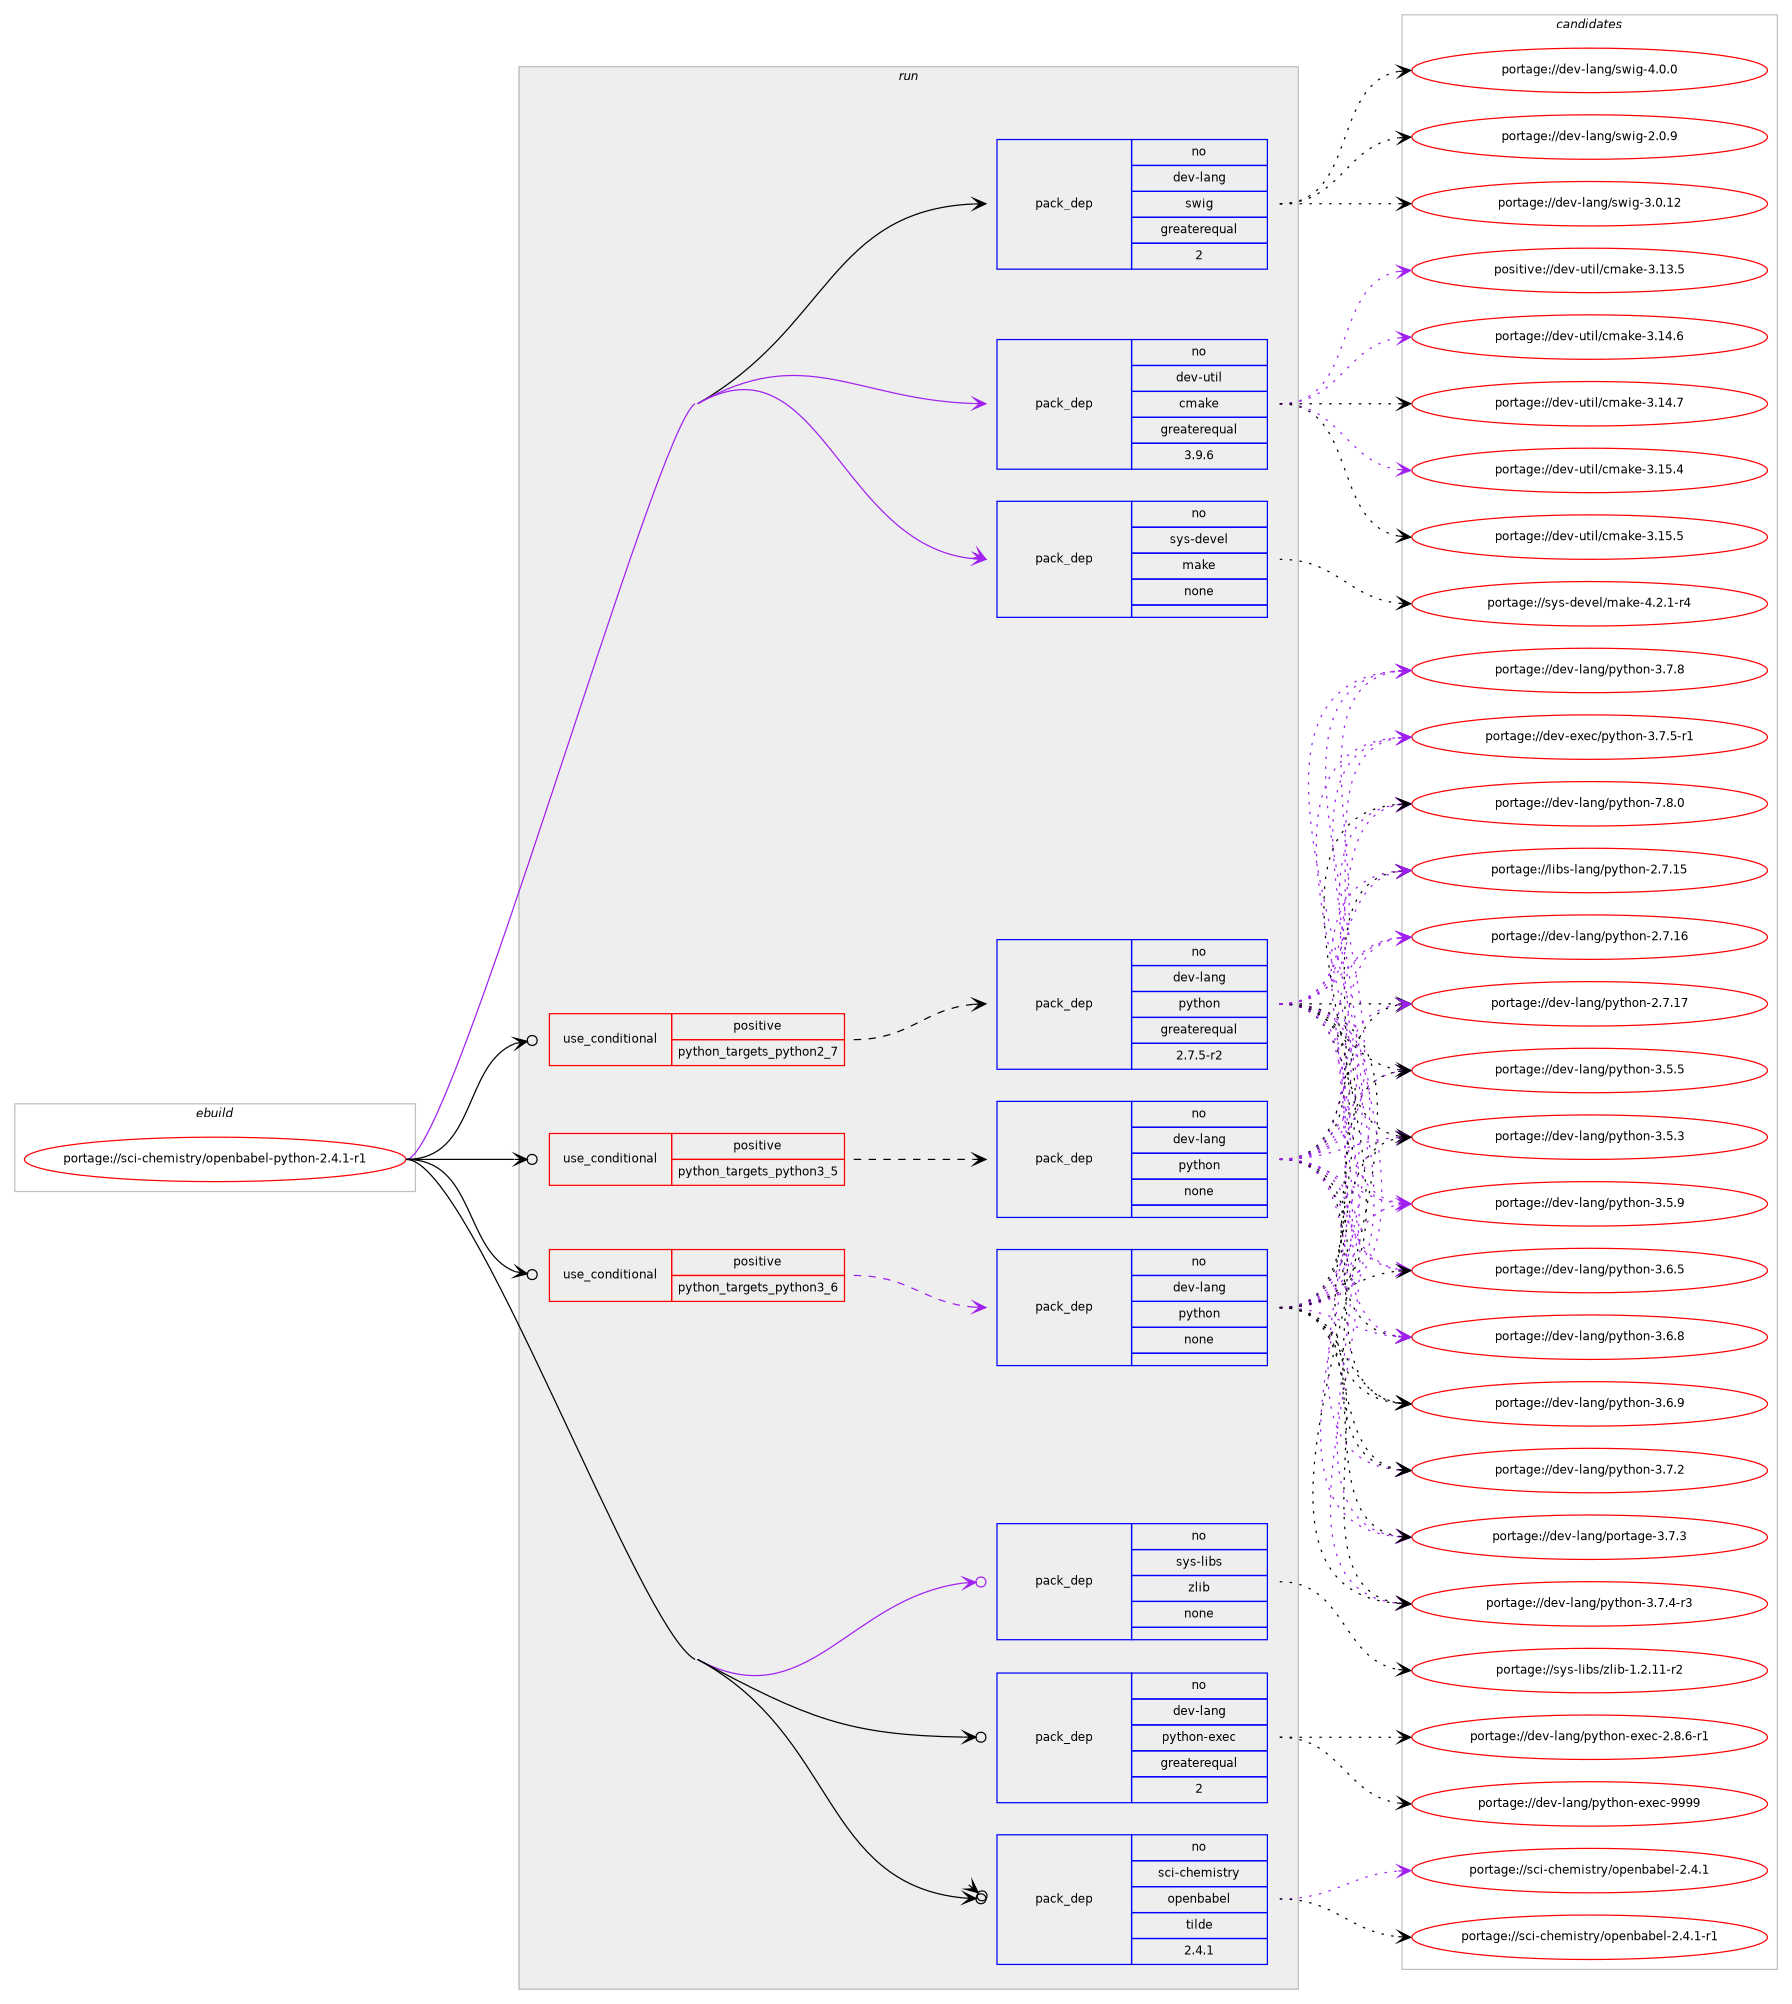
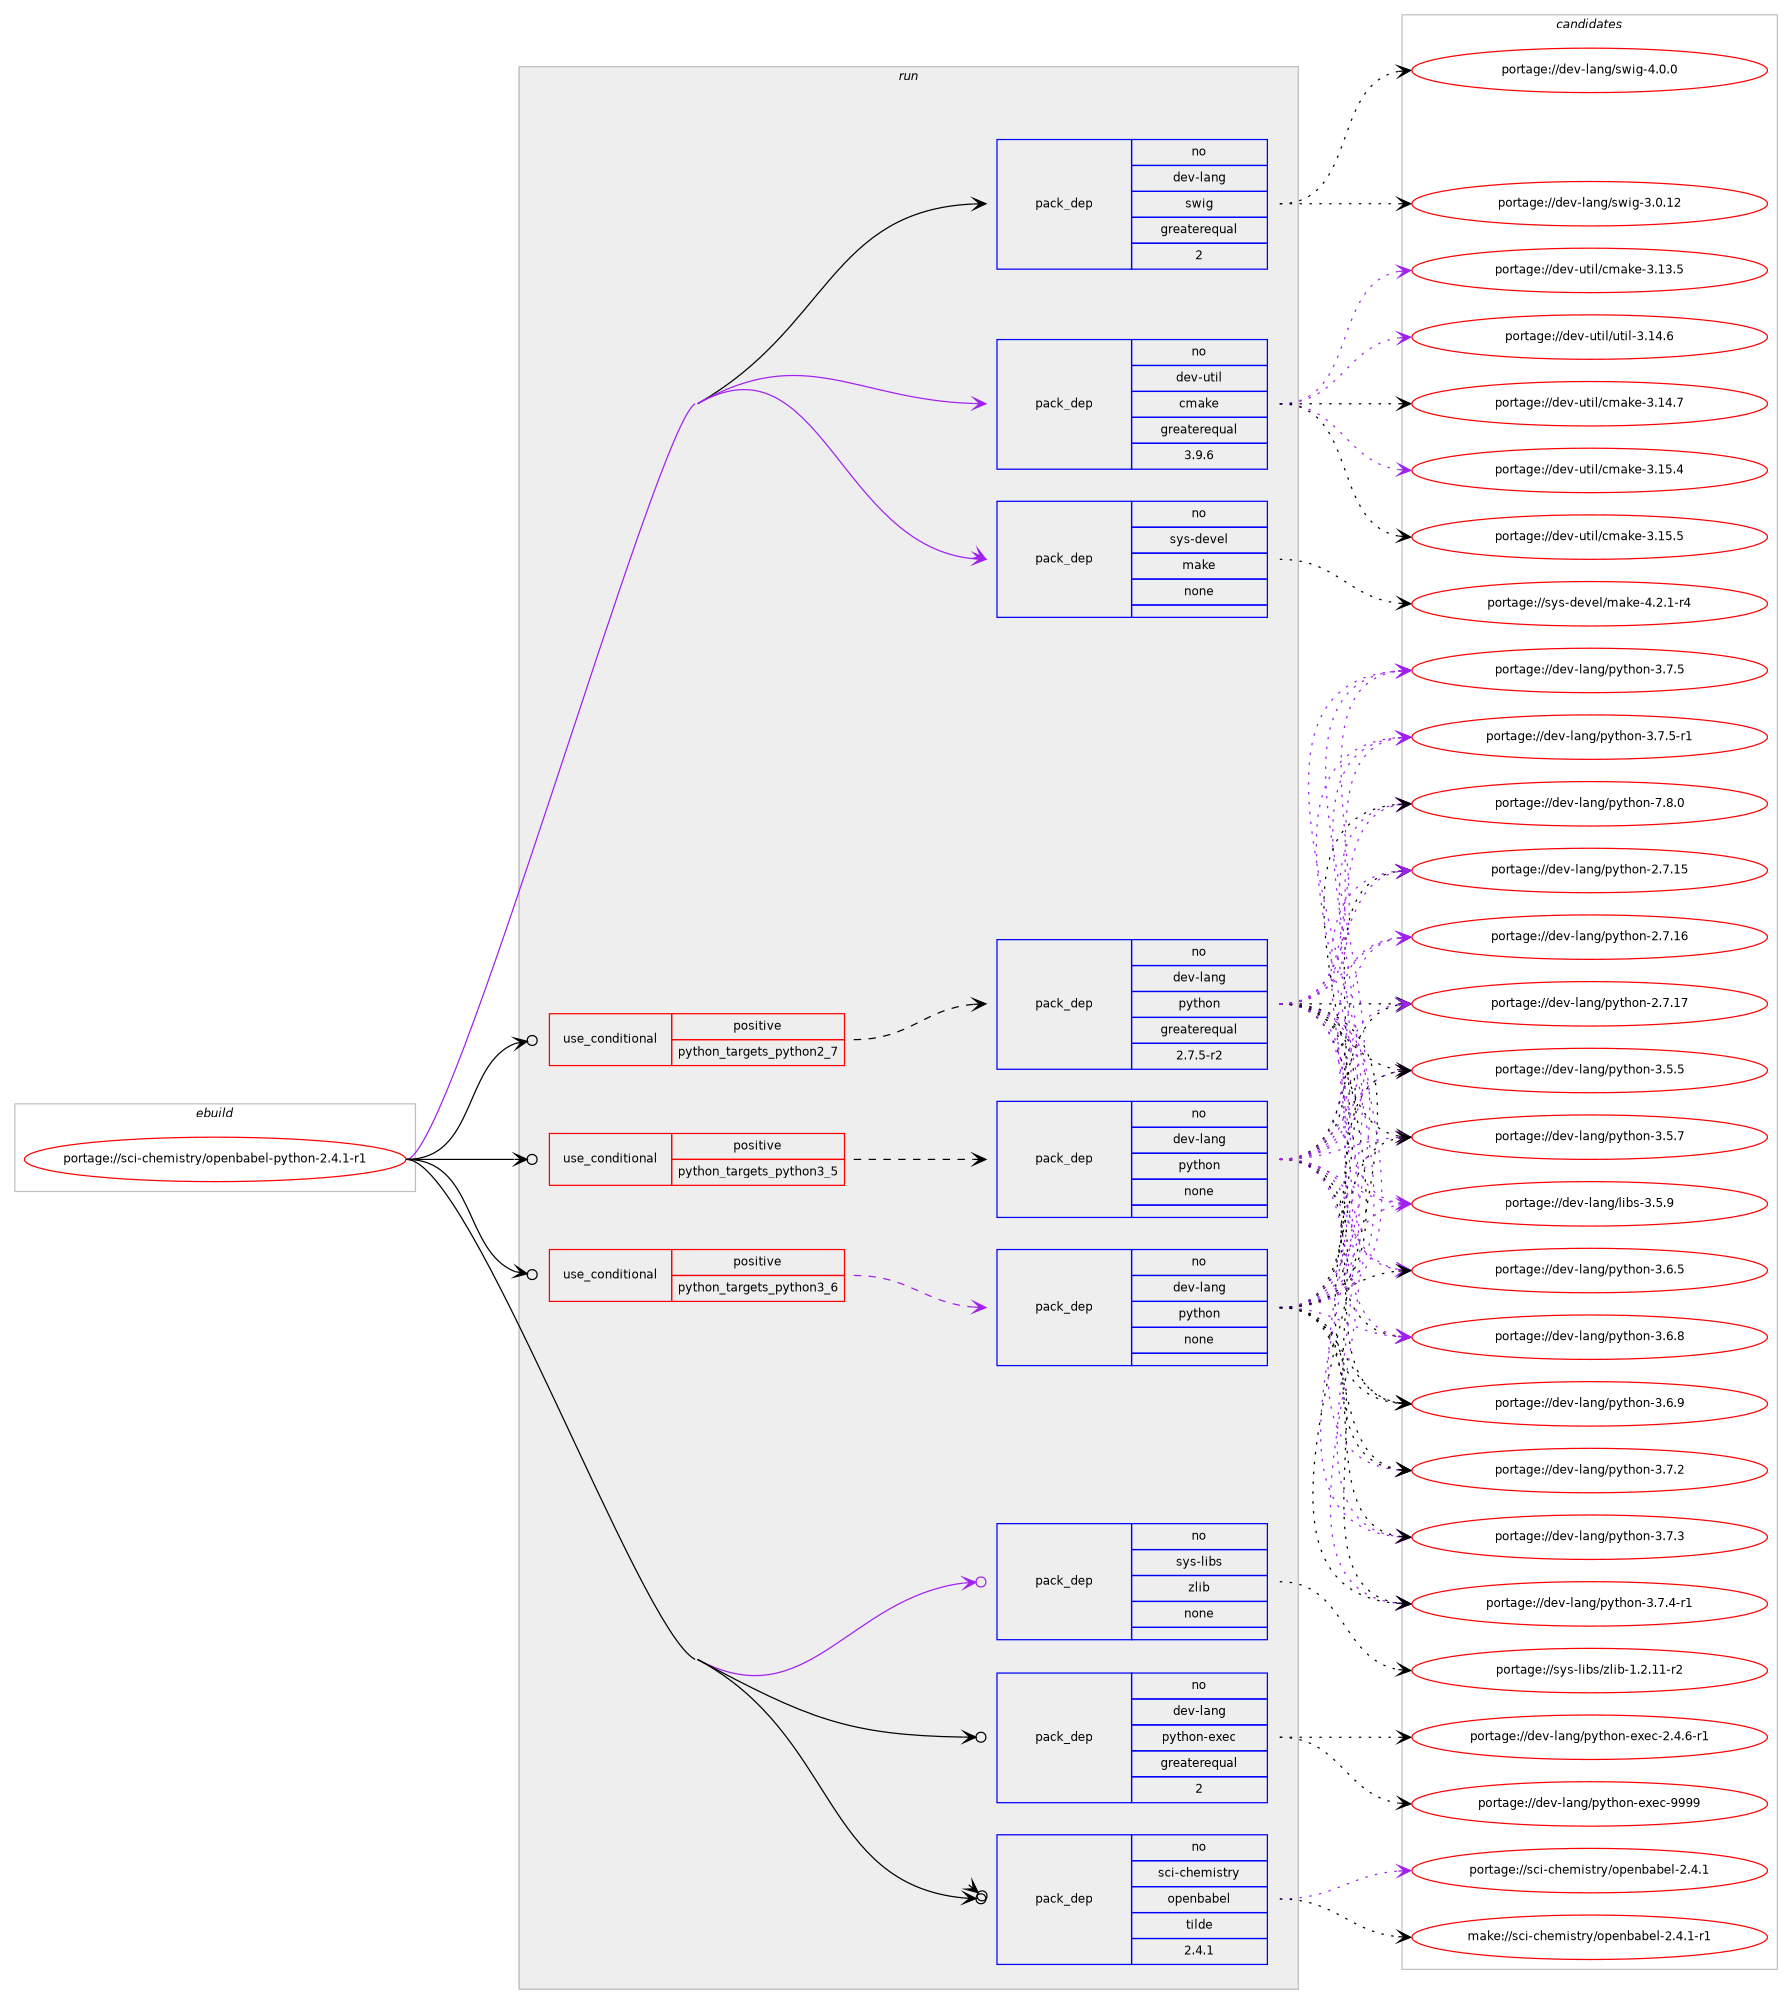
node "portage://dev-lang/swig-2.0.9": removed
node "positive://dev-util/cmake-3.13.5": label "positive://dev-util/cmake-3.13.5" -> "portage://dev-util/cmake-3.13.5"
node "portage://dev-util/cmake-3.14.6": label "portage://dev-util/cmake-3.14.6" -> "portage://dev-util/util-3.14.6"
node "portage://dev-lang/python-3.7.8": label "portage://dev-lang/python-3.7.8" -> "portage://dev-lang/python-3.7.5"
node "portage://dev-exec/python-3.7.5-r1": label "portage://dev-exec/python-3.7.5-r1" -> "portage://dev-lang/python-3.7.5-r1"
node "portage://libs-lang/python-2.7.15": label "portage://libs-lang/python-2.7.15" -> "portage://dev-lang/python-2.7.15"
node "portage://dev-lang/python-3.5.3": label "portage://dev-lang/python-3.5.3" -> "portage://dev-lang/python-3.5.7"
node "portage://dev-lang/python-3.5.9": label "portage://dev-lang/python-3.5.9" -> "portage://dev-lang/libs-3.5.9"
node "portage://dev-lang/portage-3.7.3": label "portage://dev-lang/portage-3.7.3" -> "portage://dev-lang/python-3.7.3"
node "portage://dev-lang/python-3.7.4-r3": label "portage://dev-lang/python-3.7.4-r3" -> "portage://dev-lang/python-3.7.4-r1"
node "portage://dev-lang/python-exec-2.8.6-r1": label "portage://dev-lang/python-exec-2.8.6-r1" -> "portage://dev-lang/python-exec-2.4.6-r1"
node "portage://sci-chemistry/openbabel-2.4.1-r1": label "portage://sci-chemistry/openbabel-2.4.1-r1" -> "make://sci-chemistry/openbabel-2.4.1-r1"
